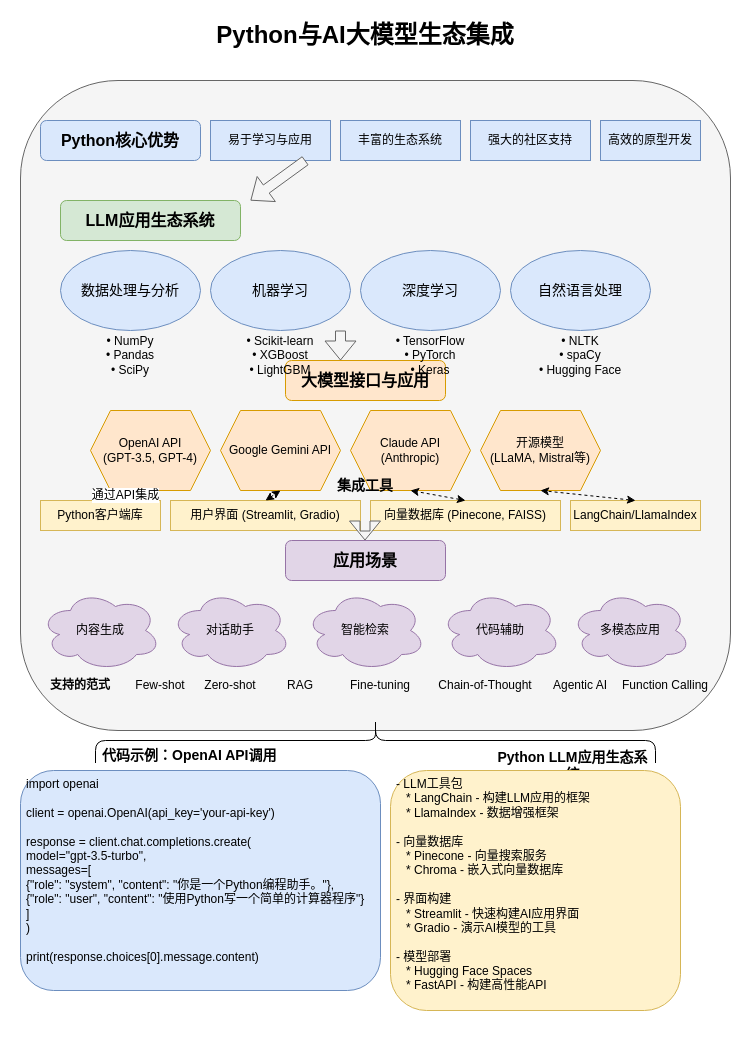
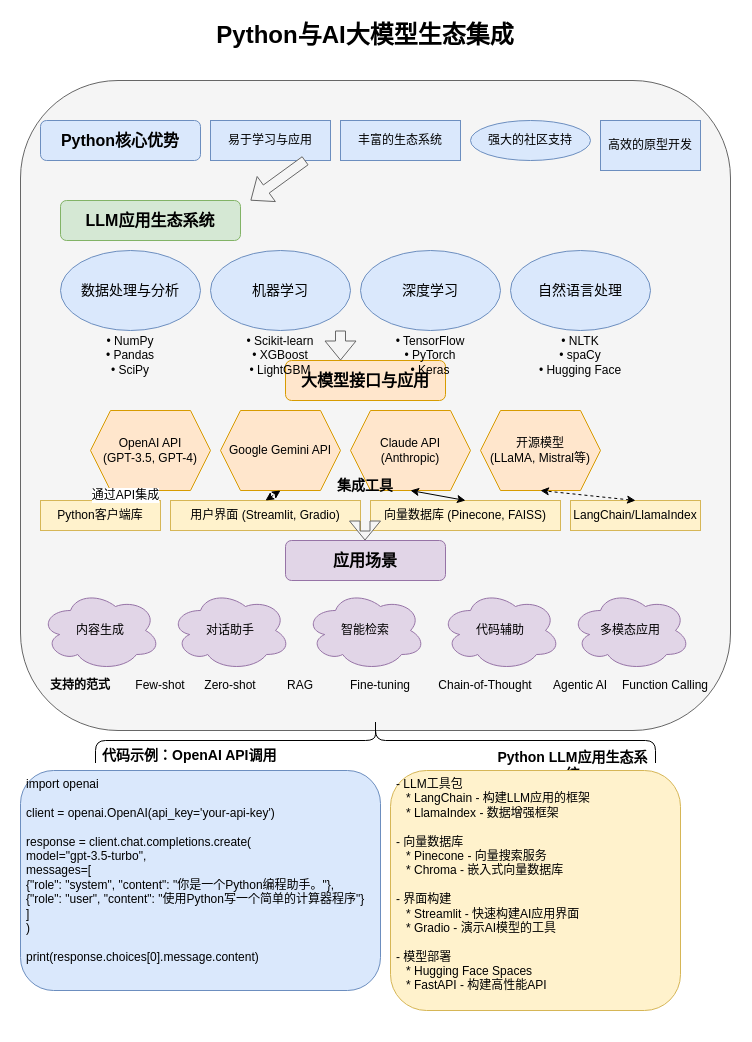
node "强大的社区支持": shape rectangle -> ellipse
node "高效的原型开发": size 100x40 -> 100x50
edge "Claude API (Anthropic)" -- "向量数据库 (Pinecone, FAISS)": style dashed -> solid
